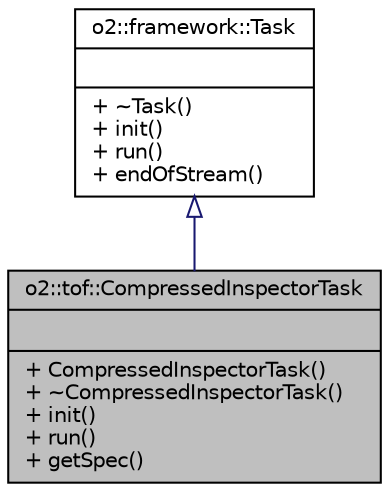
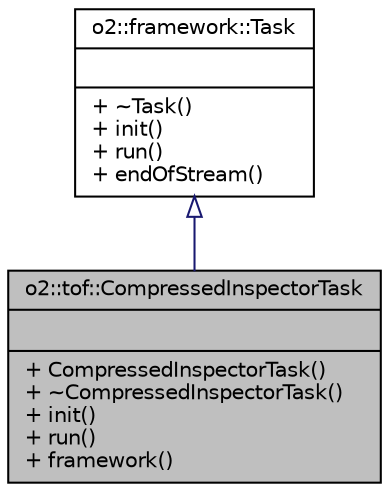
node "o2::tof::CompressedInspectorTask": text "+ getSpec()" -> "+ framework()"
